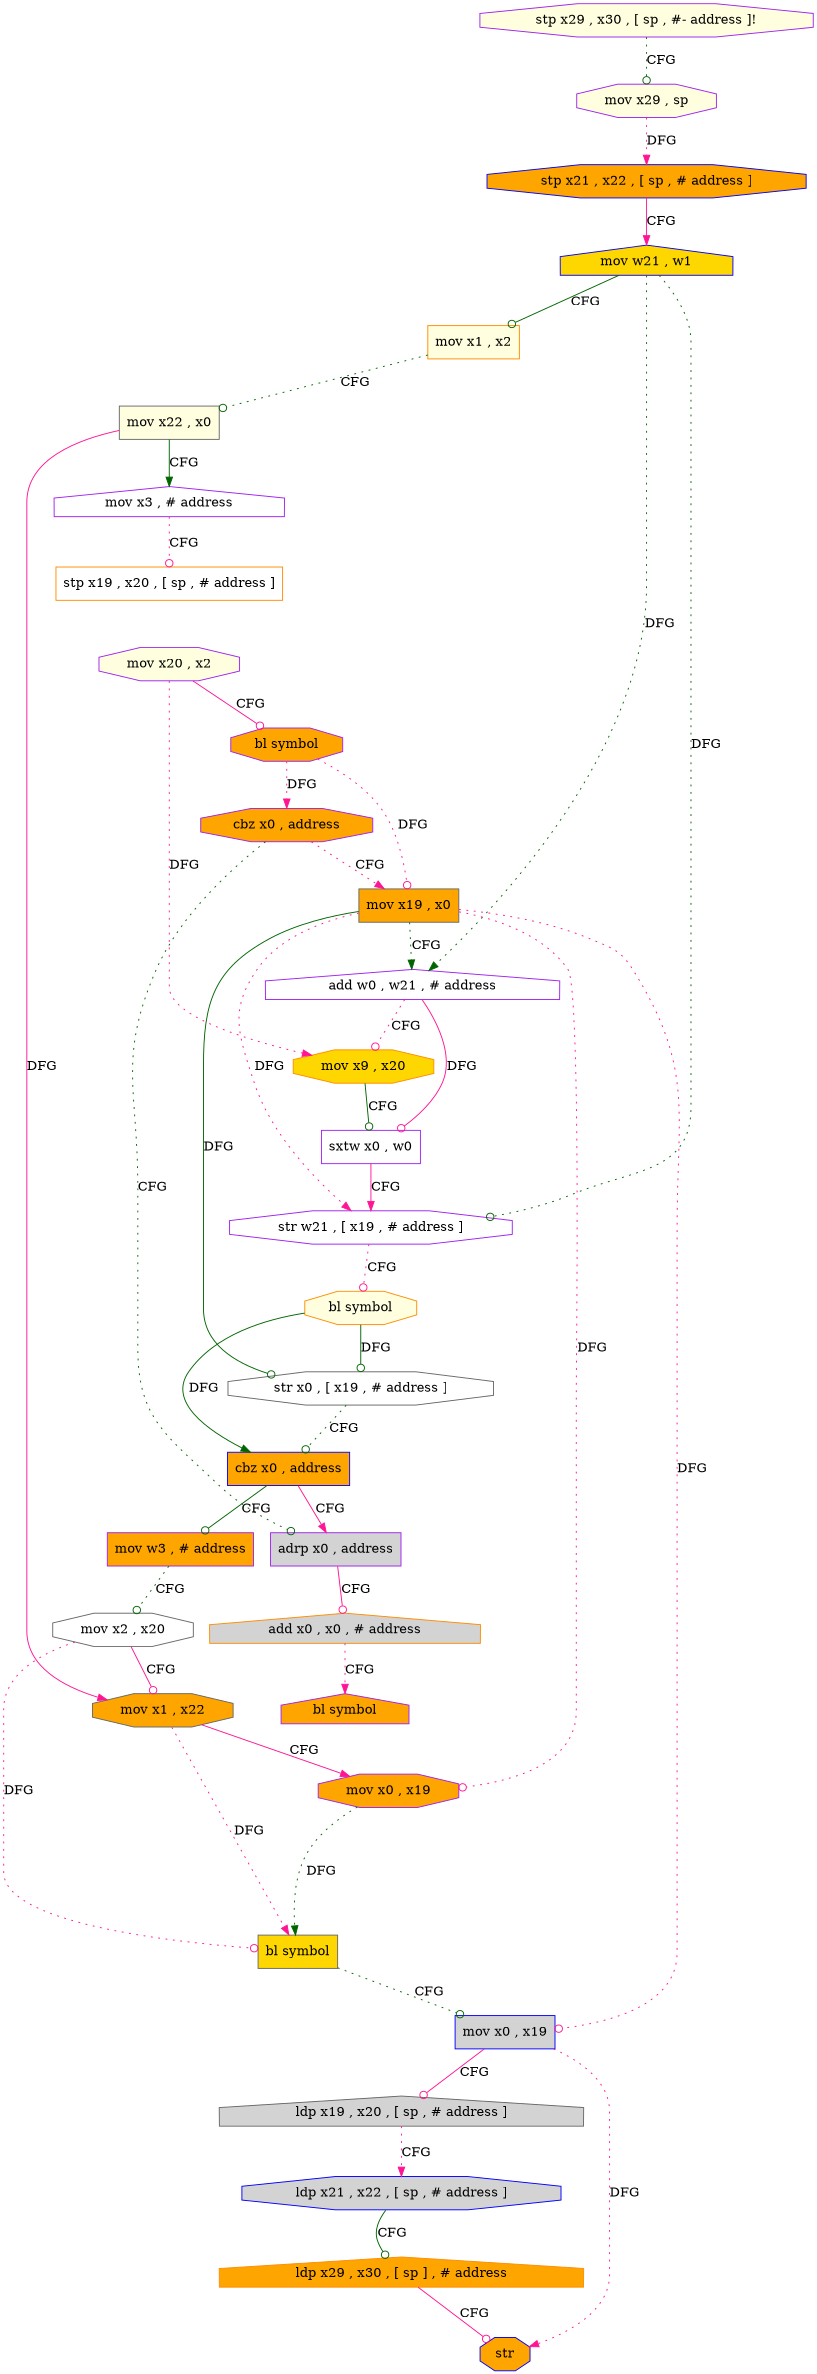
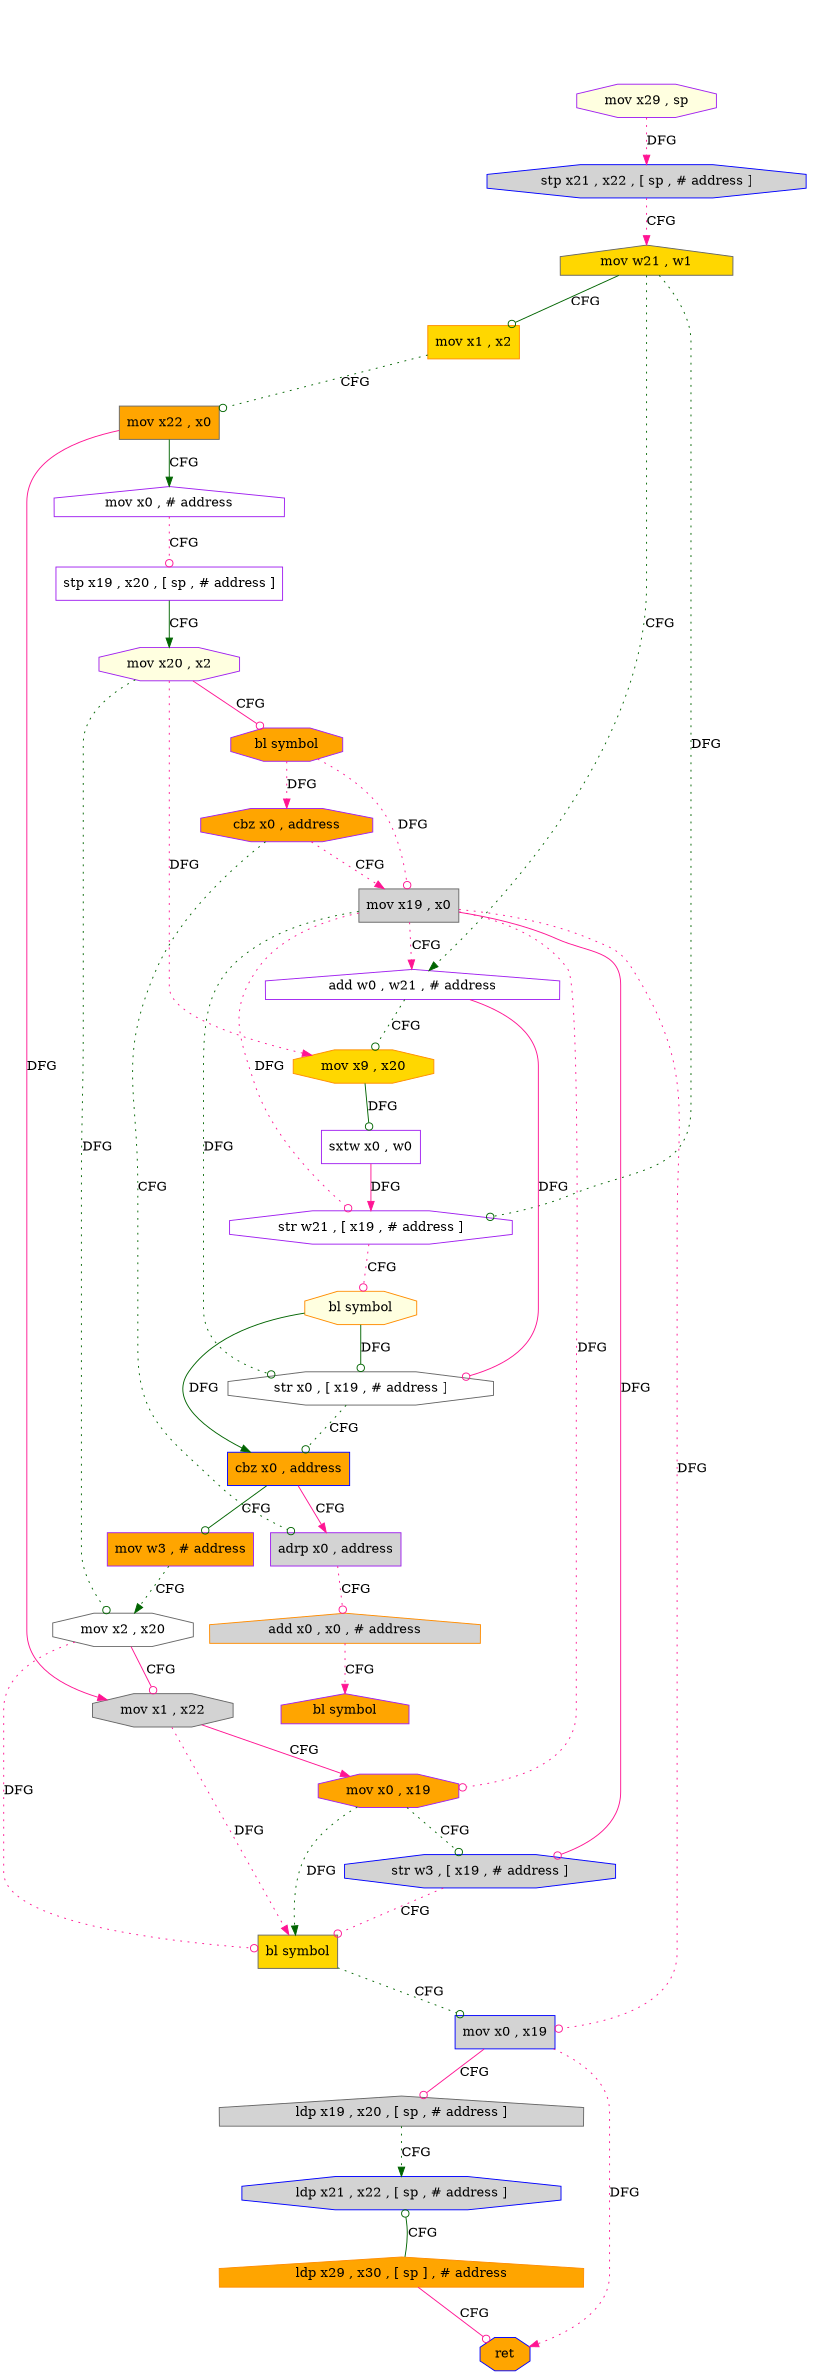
node "stp x29 , x30 , [ sp , #- address ]!": removed
node "stp x21 , x22 , [ sp , # address ]": fillcolor orange -> lightgrey
edge "stp x21 , x22 , [ sp , # address ]" -> "mov w21 , w1": style solid -> dotted
node "mov w21 , w1": color blue -> gray40
node "mov x1 , x2": fillcolor lightyellow -> gold
node "mov x22 , x0": fillcolor lightyellow -> orange
node "mov x3 , # address": label "mov x3 , # address" -> "mov x0 , # address"
node "stp x19 , x20 , [ sp , # address ]": color darkorange -> purple
edge "stp x19 , x20 , [ sp , # address ]" -> "mov x20 , x2": added, label "CFG"
edge "mov w21 , w1" -> "add w0 , w21 , # address": label "DFG" -> "CFG"
node "mov x19 , x0": fillcolor orange -> lightgrey
edge "mov x19 , x0" -> "add w0 , w21 , # address": color darkgreen -> deeppink
edge "add w0 , w21 , # address" -> "mov x9 , x20": color deeppink -> darkgreen
edge "mov x19 , x0" -> "str w21 , [ x19 , # address ]": arrowhead normal -> odot
edge "add w0 , w21 , # address" -> "sxtw x0 , w0": now "add w0 , w21 , # address" -> "str x0 , [ x19 , # address ]"
edge "mov x9 , x20" -> "sxtw x0 , w0": label "CFG" -> "DFG"
edge "mov x19 , x0" -> "str x0 , [ x19 , # address ]": style solid -> dotted
edge "mov x20 , x2" -> "mov x2 , x20": added, label "DFG"
edge "sxtw x0 , w0" -> "str w21 , [ x19 , # address ]": label "CFG" -> "DFG"
edge "adrp x0 , address" -> "add x0 , x0 , # address": style solid -> dotted
edge "mov w3 , # address" -> "mov x2 , x20": arrowhead odot -> normal
node "mov x1 , x22": fillcolor orange -> lightgrey
node "str w3 , [ x19 , # address ]": added
edge "ldp x19 , x20 , [ sp , # address ]" -> "ldp x21 , x22 , [ sp , # address ]": color deeppink -> darkgreen
edge "ldp x21 , x22 , [ sp , # address ]" -> "ldp x29 , x30 , [ sp ] , # address": reversed
node "str": label "str" -> "ret"
